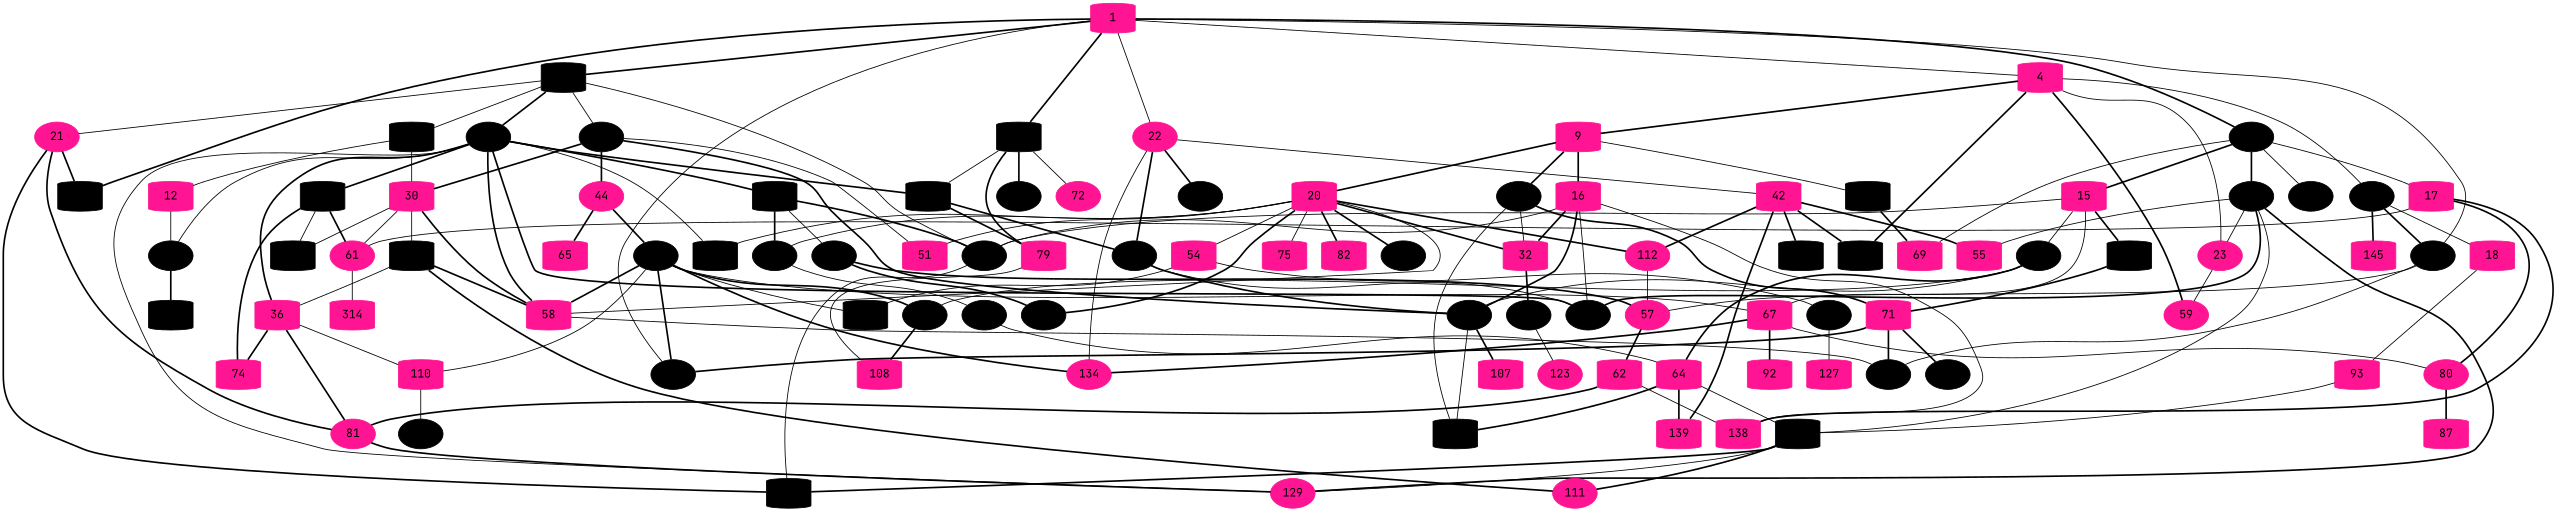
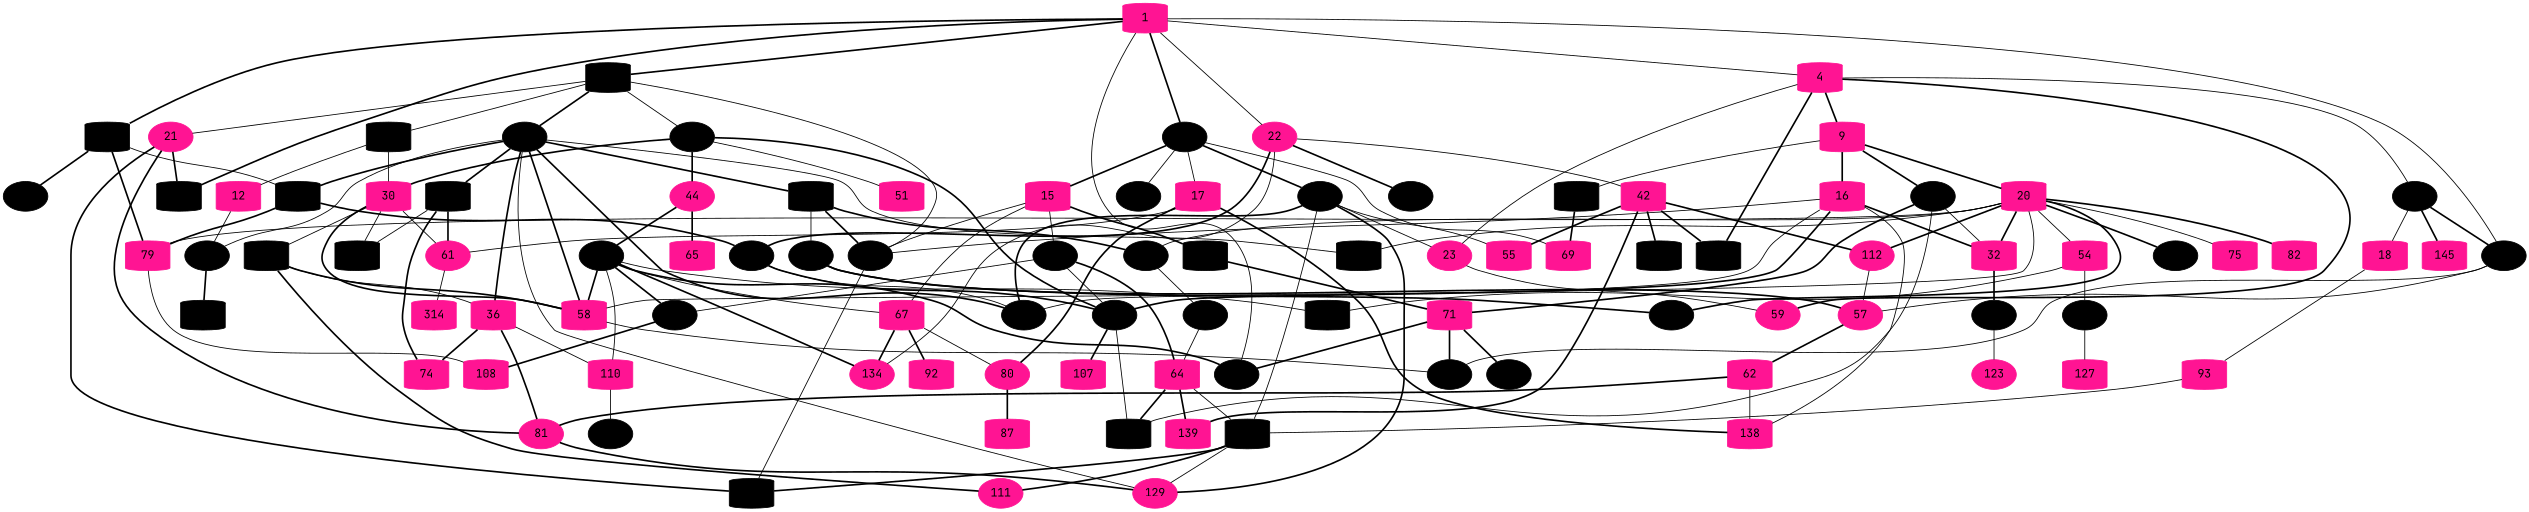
node "72": removed
edge "20" -- "51": now "20" -- "79"
